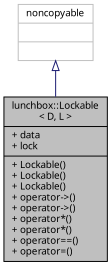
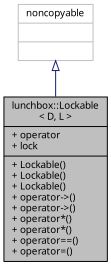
node "lunchbox::Lockable": text "+ data" -> "+ operator"
